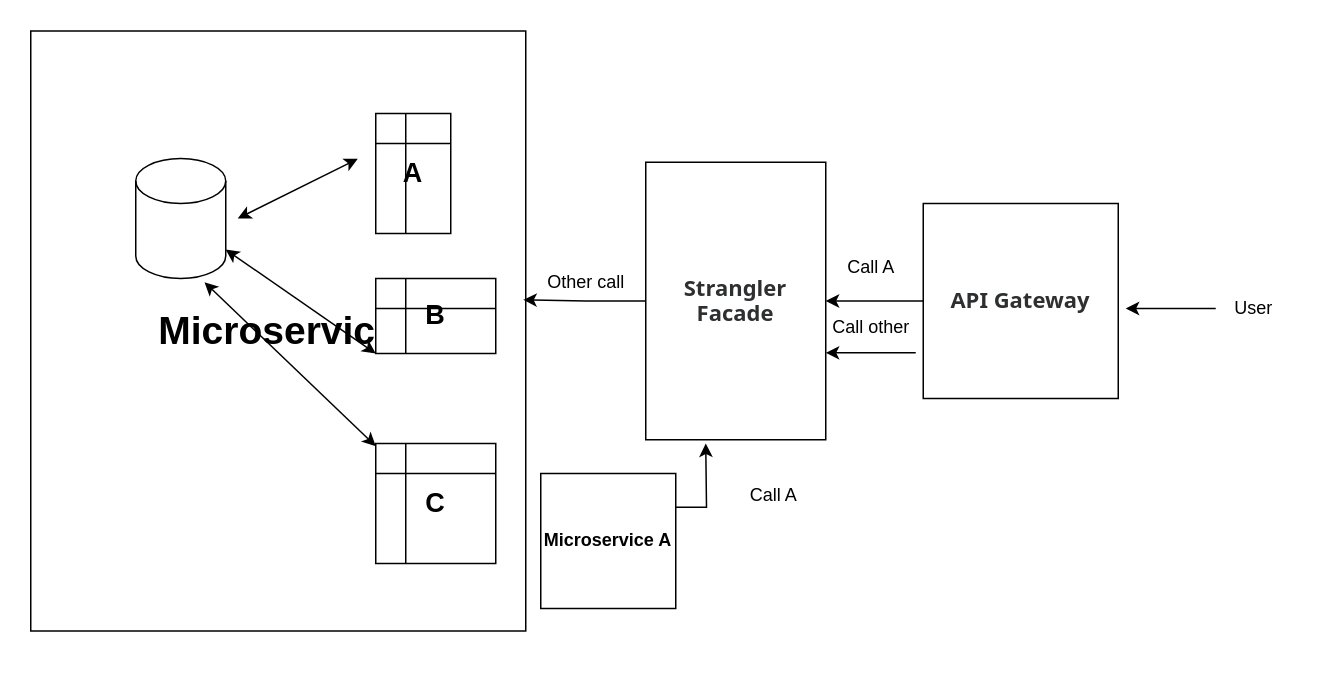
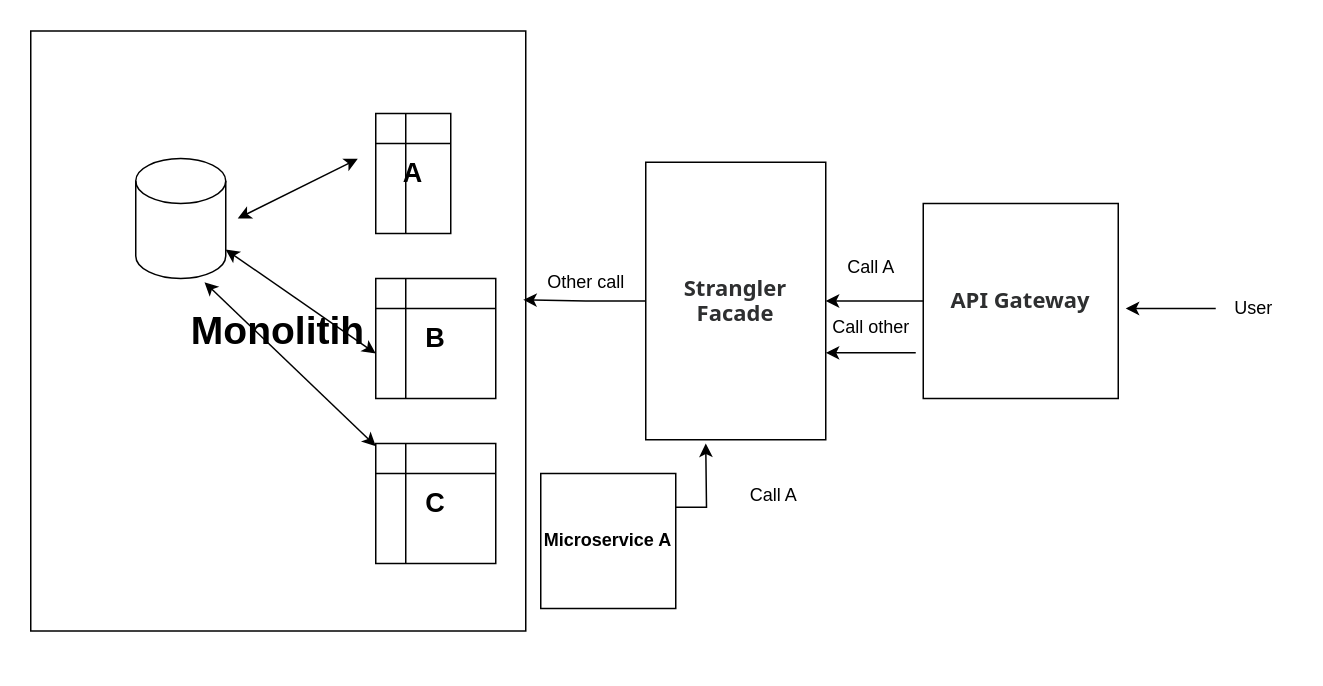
node "B": size 120x75 -> 120x120
node "Microservice": label "Microservice" -> "Monolitih"
